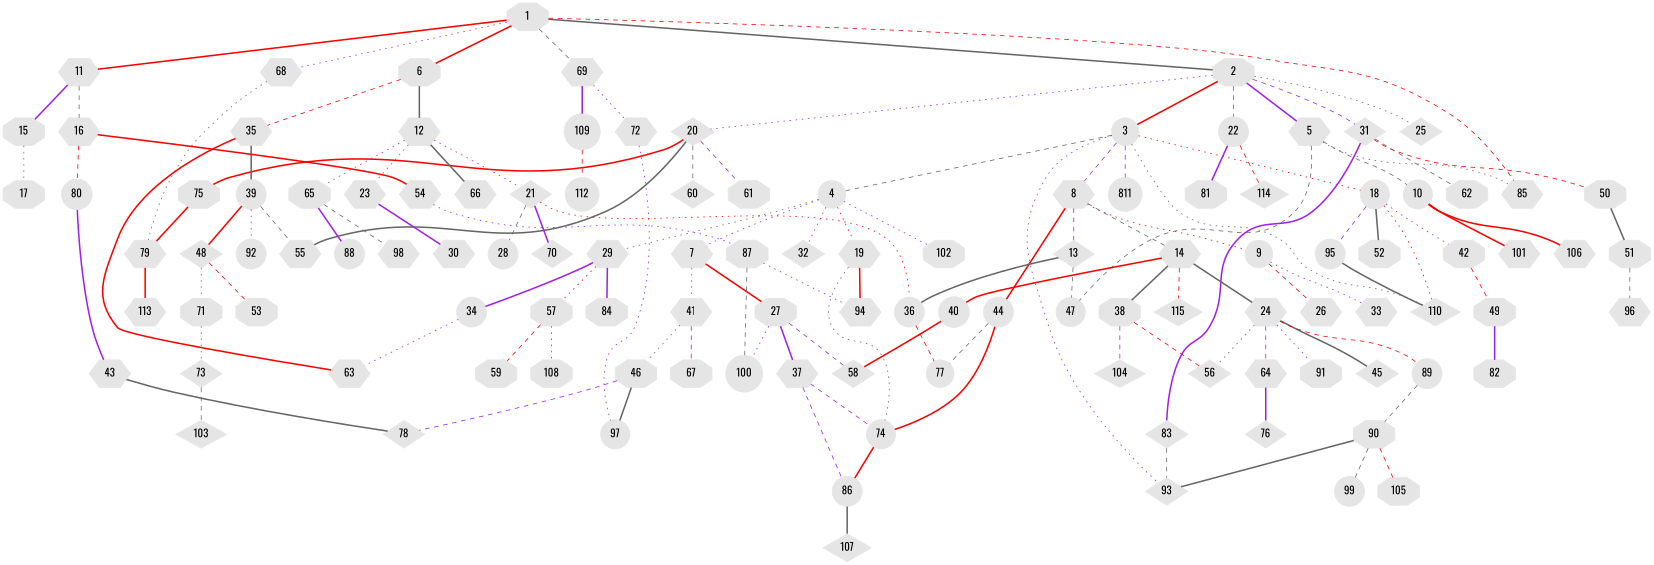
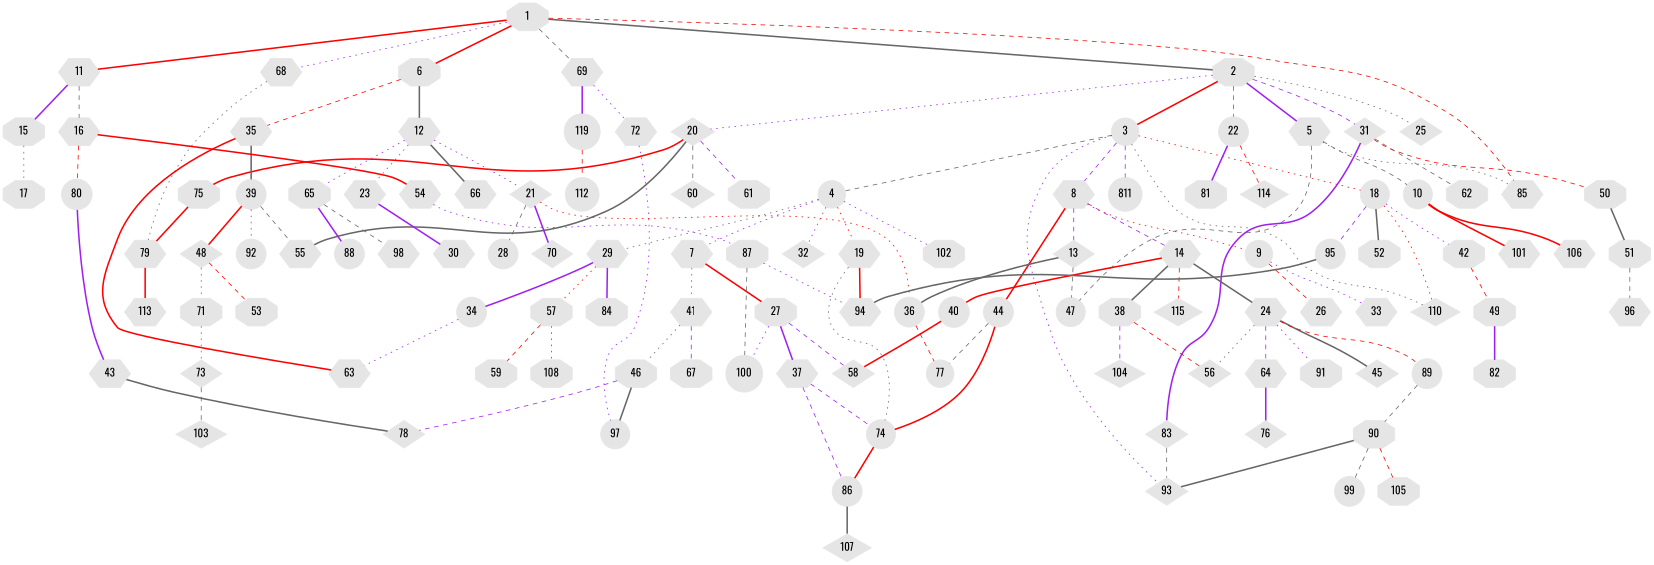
node "109": label "109" -> "119"
edge "8" -- "14": color gray40 -> purple
edge "95" -- "110": now "95" -- "94"
